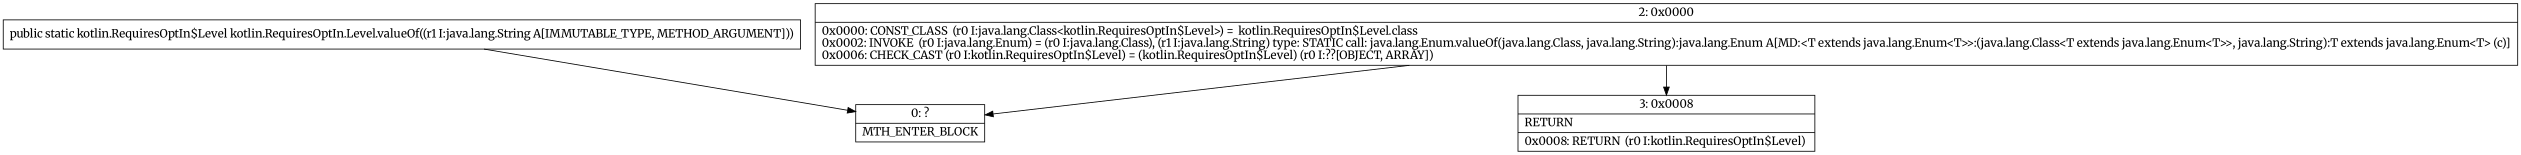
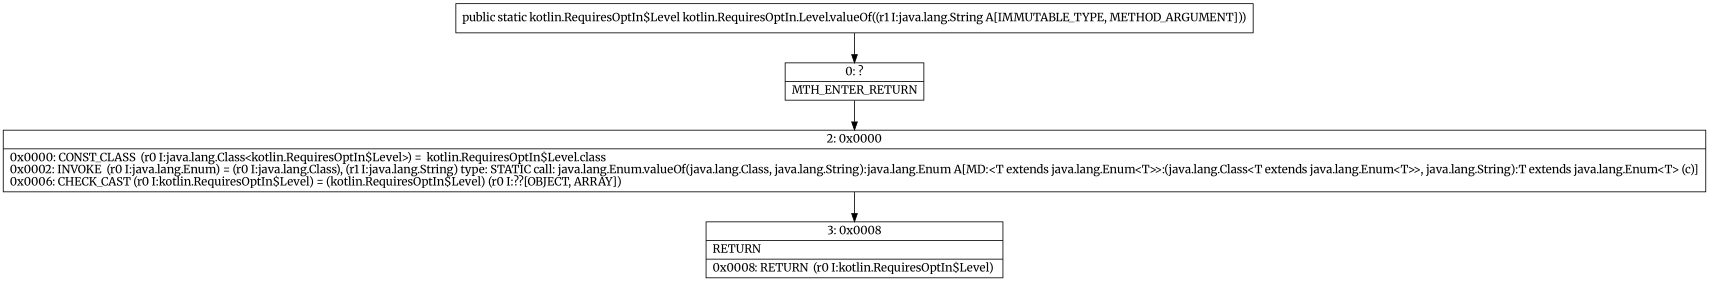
edge "2: 0x0000" -> "0: ?": reversed
node "0: ?": text "MTH_ENTER_BLOCK" -> "MTH_ENTER_RETURN"
